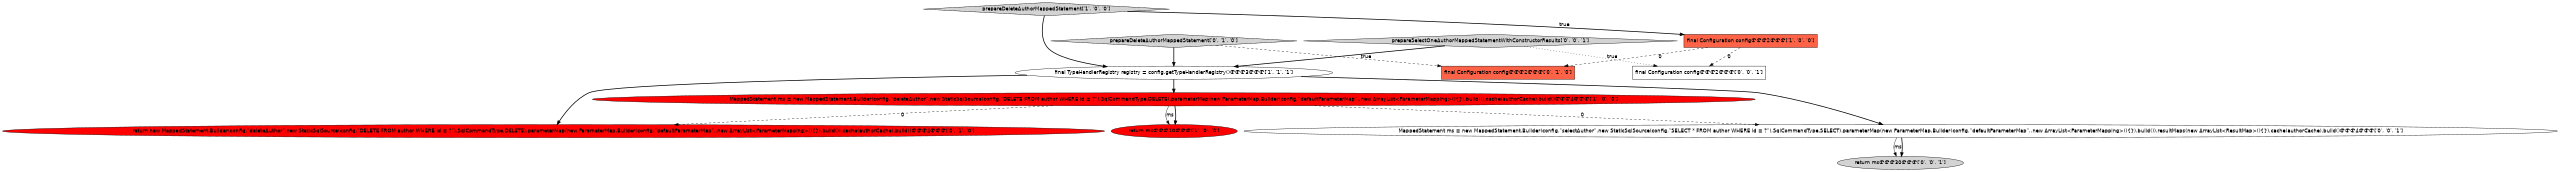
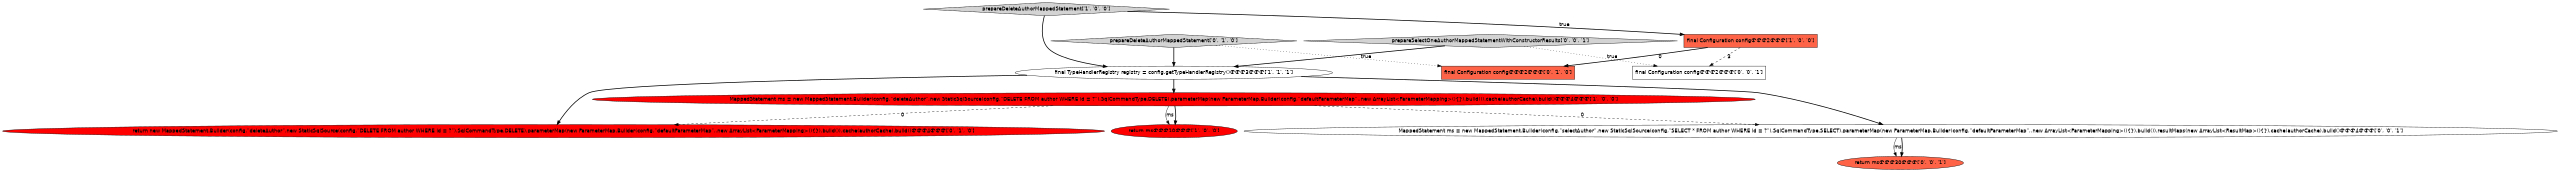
edge "prepareDeleteAuthorMappedStatement['0', '1', '0']" -> "final Configuration config@@@2@@@['0', '1', '0']": style dashed -> dotted
edge "final Configuration config@@@2@@@['1', '0', '0']" -> "final Configuration config@@@2@@@['0', '1', '0']": style dashed -> bold
edge "final Configuration config@@@2@@@['1', '0', '0']" -> "final Configuration config@@@2@@@['0', '0', '1']": label "0" -> "3"
node "return ms@@@30@@@['0', '0', '1']": fillcolor lightgray -> tomato
